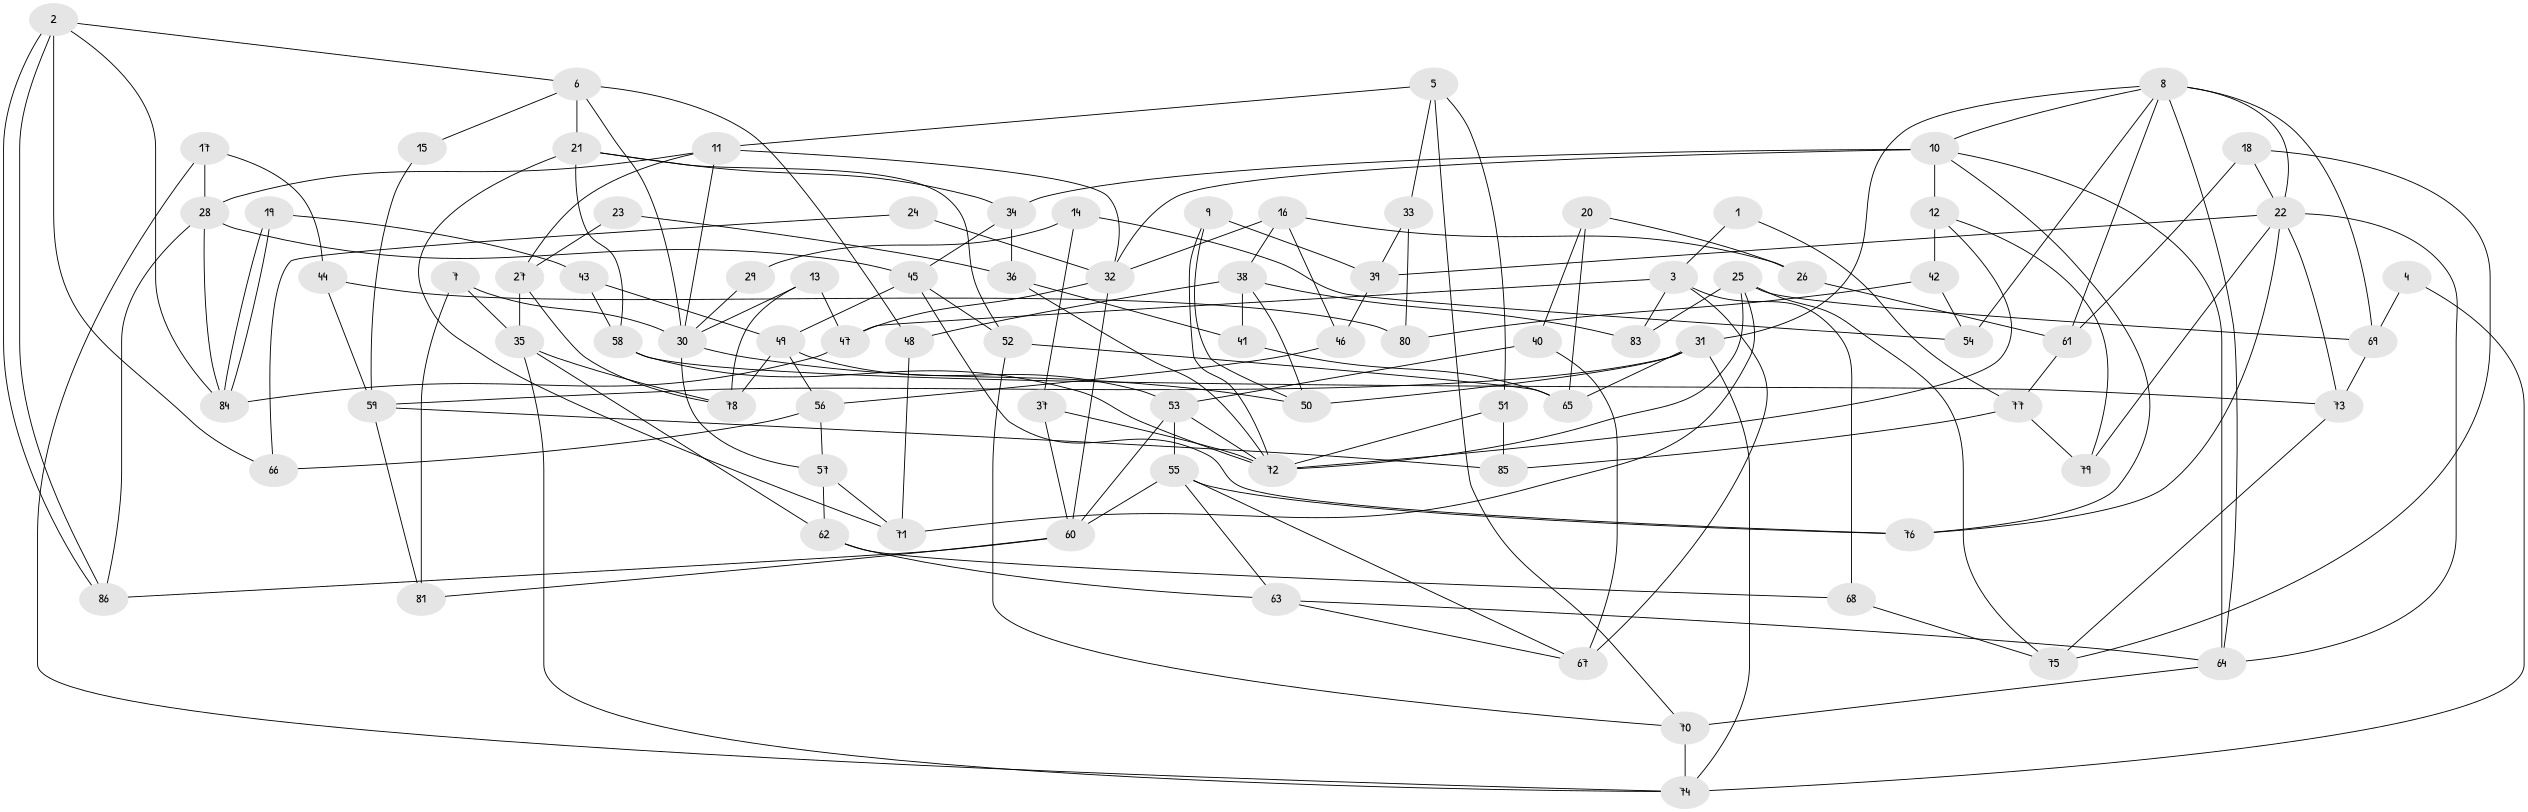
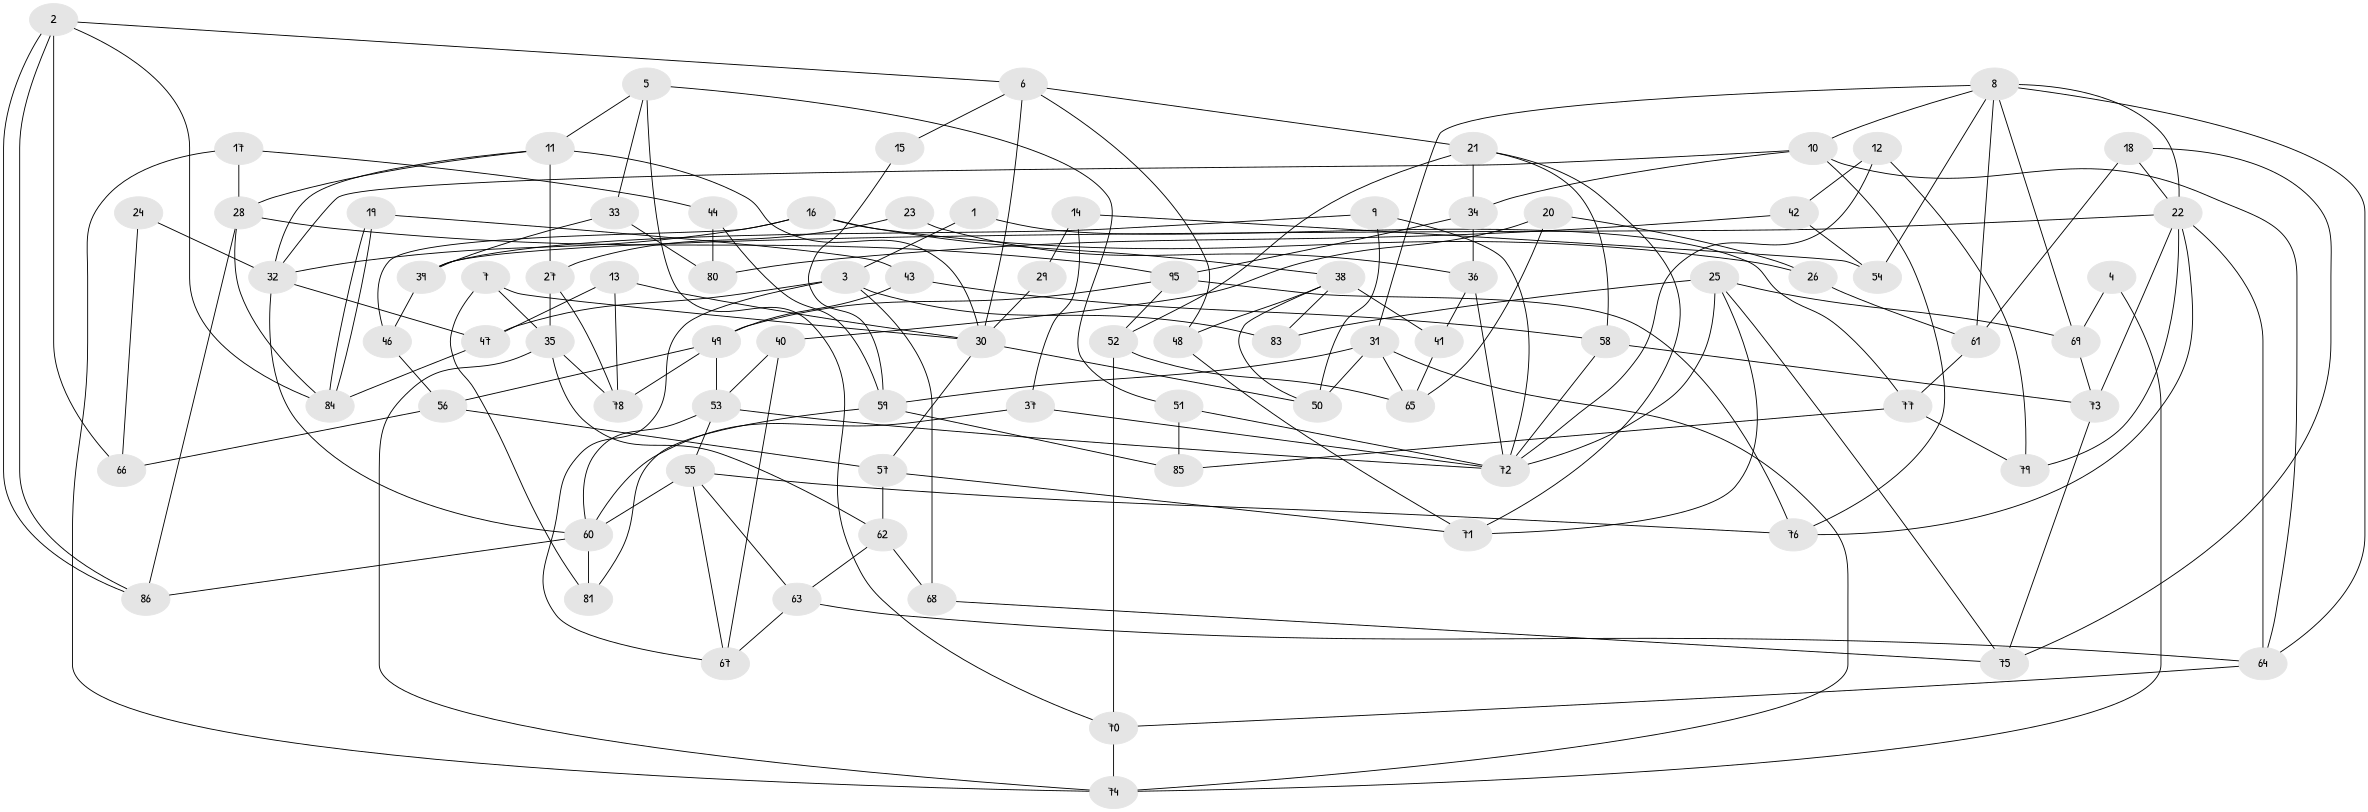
edge "10" -- "12": removed
node "45": label "45" -> "95"
